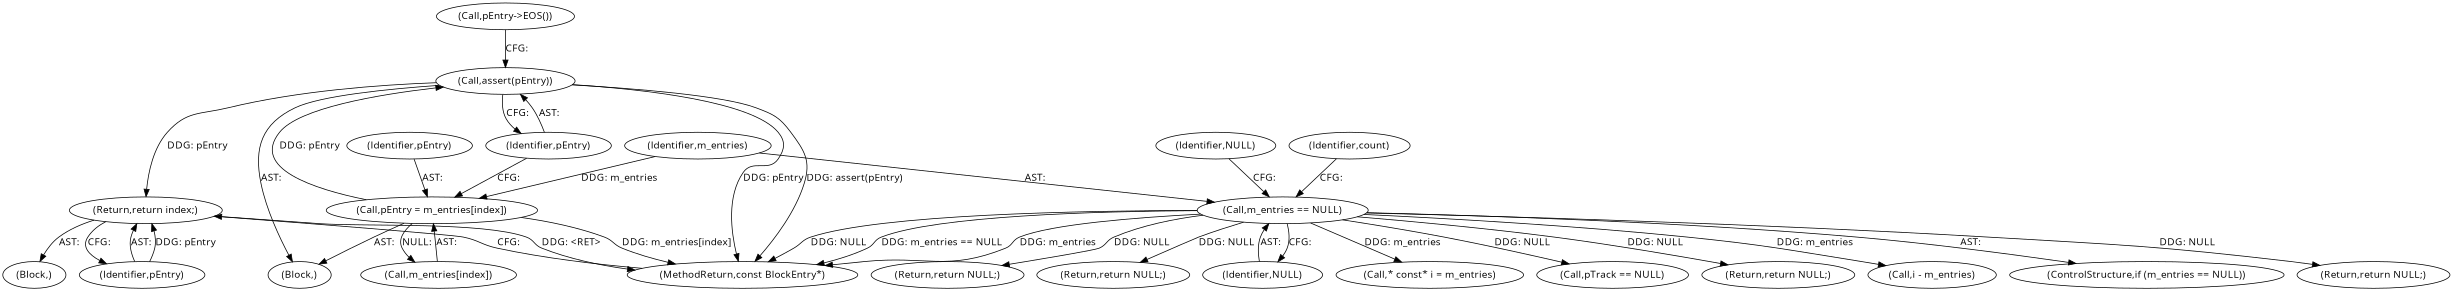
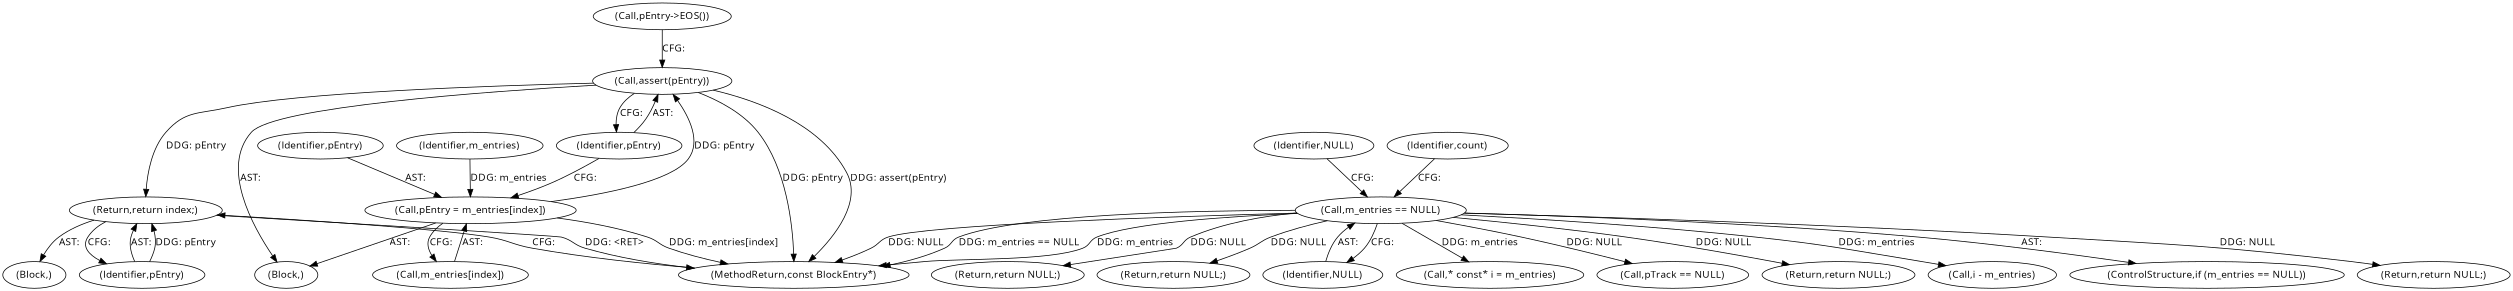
edge "(Identifier,m_entries)" -> "(Call,m_entries == NULL)": removed, label "AST:"
edge "(Call,pEntry = m_entries[index])" -> "(Call,m_entries[index])": label "NULL: " -> "CFG: "
